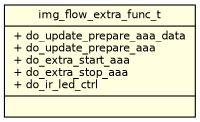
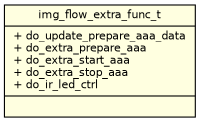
node "img_flow_extra_func_t": text "+ do_update_prepare_aaa" -> "+ do_extra_prepare_aaa"
